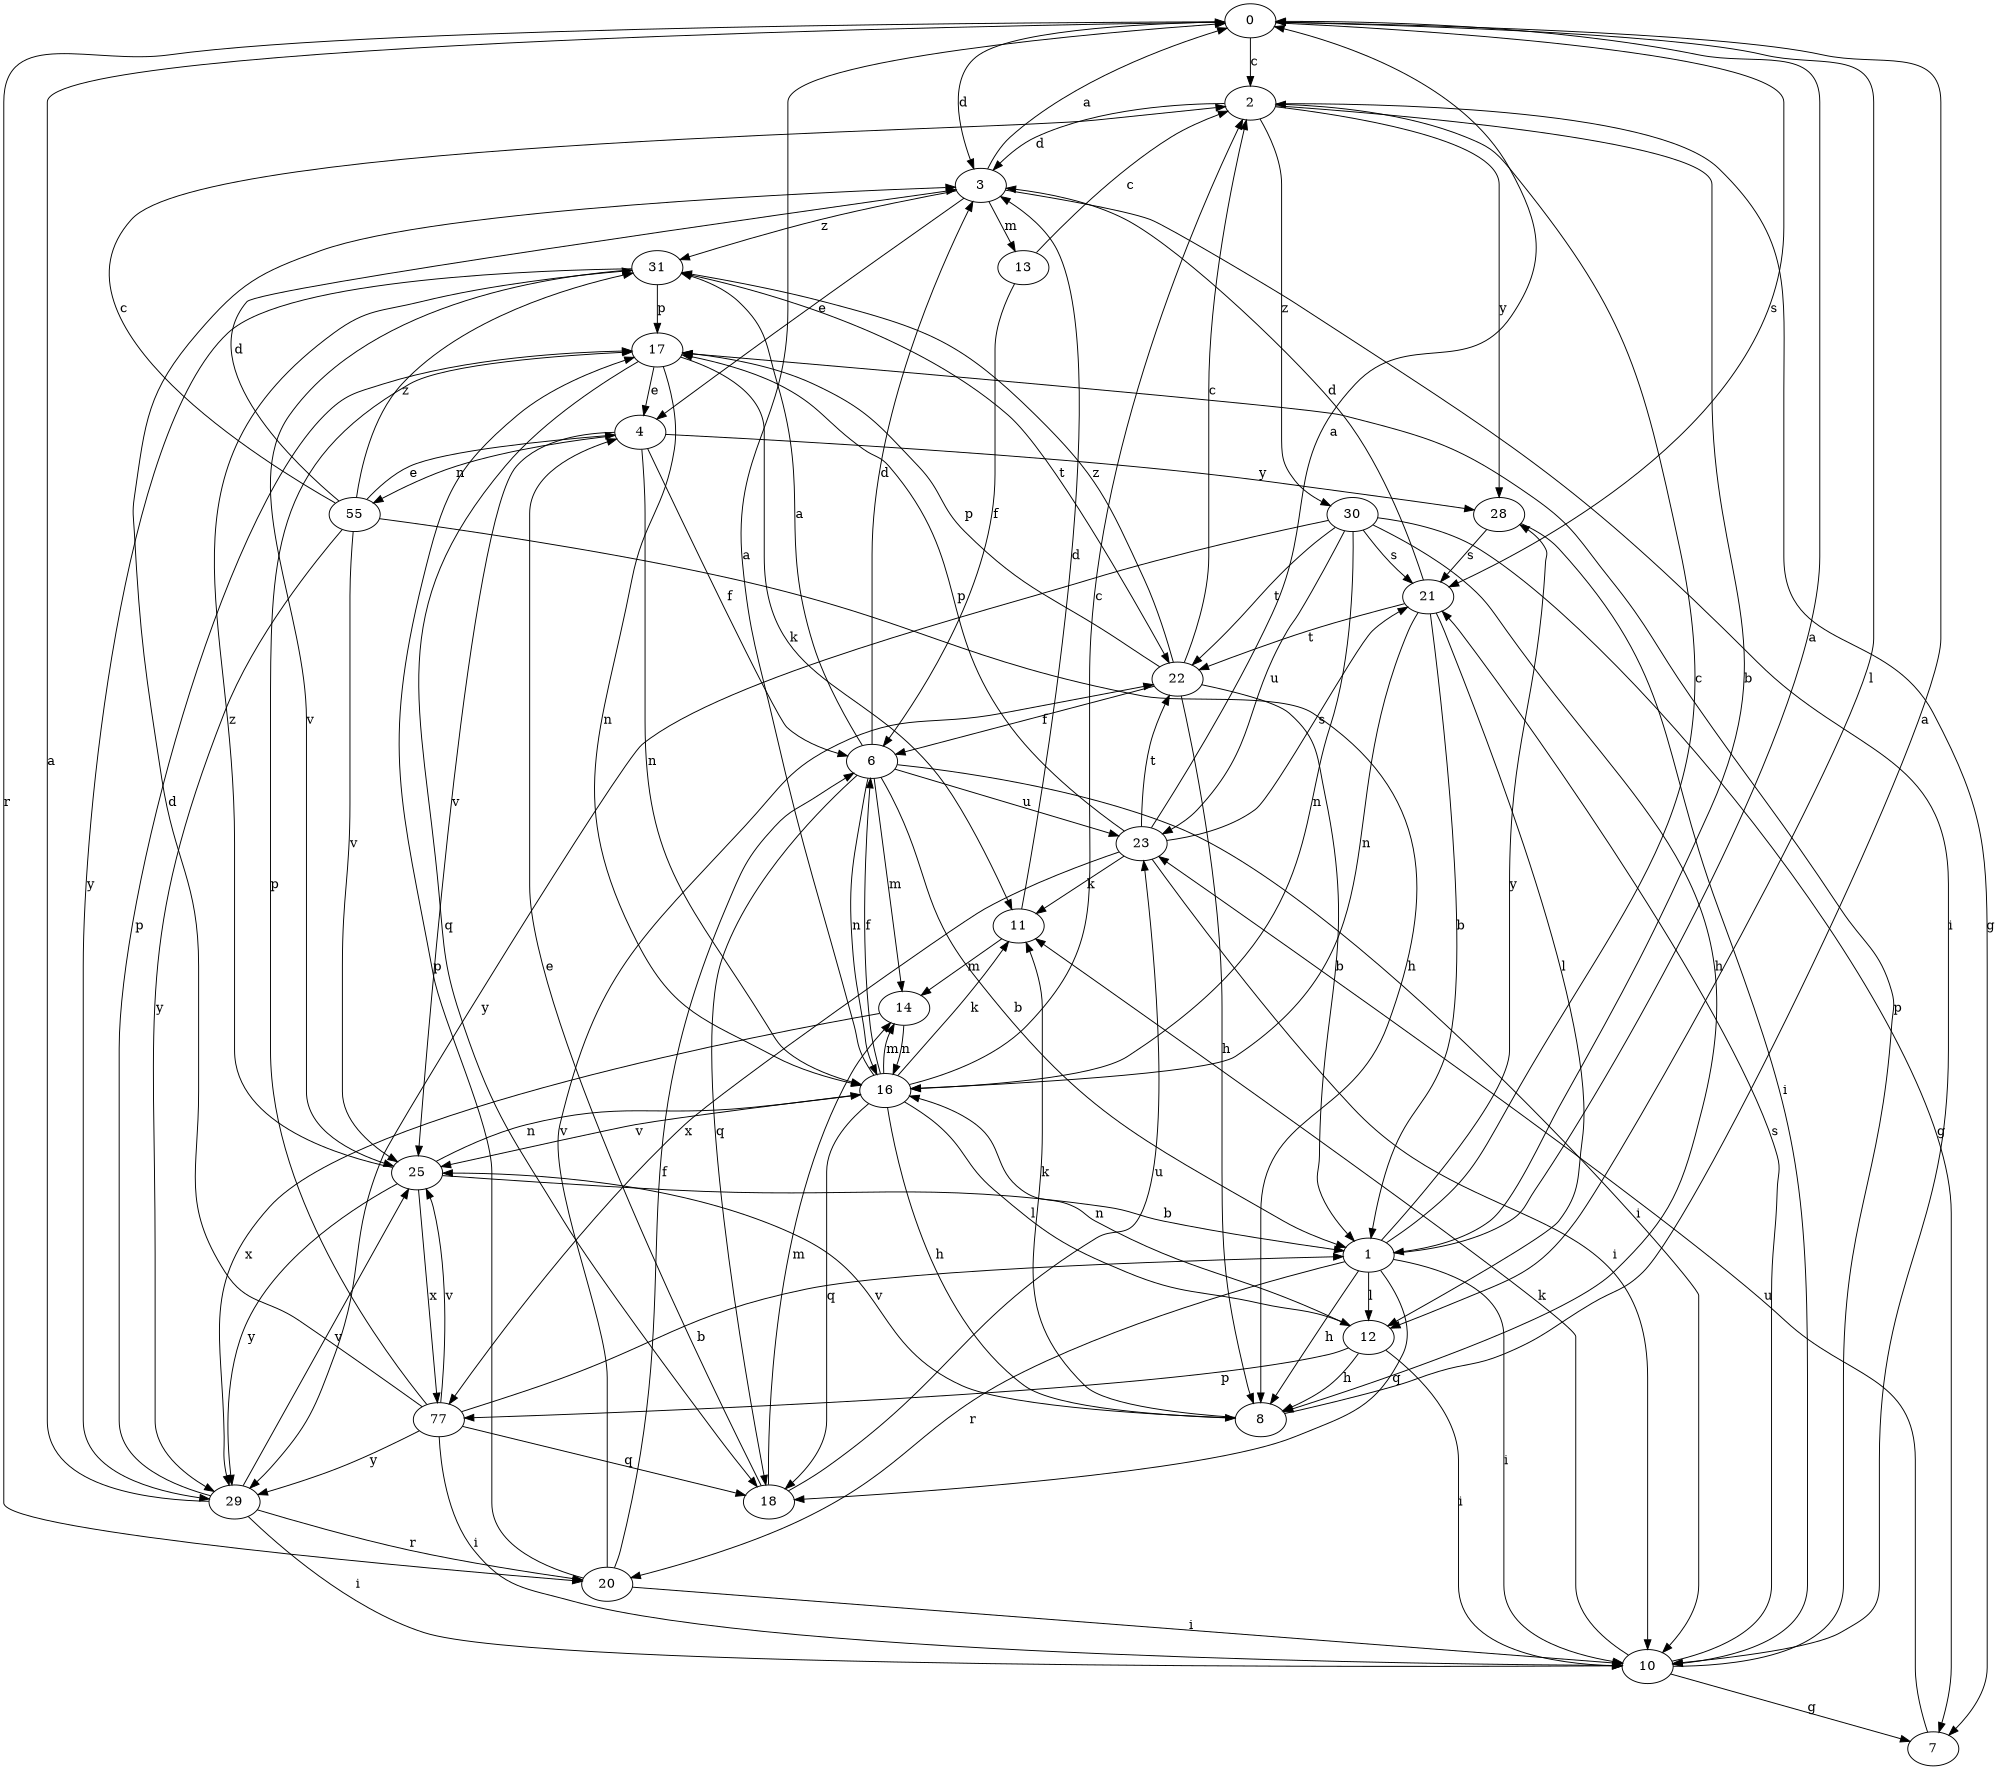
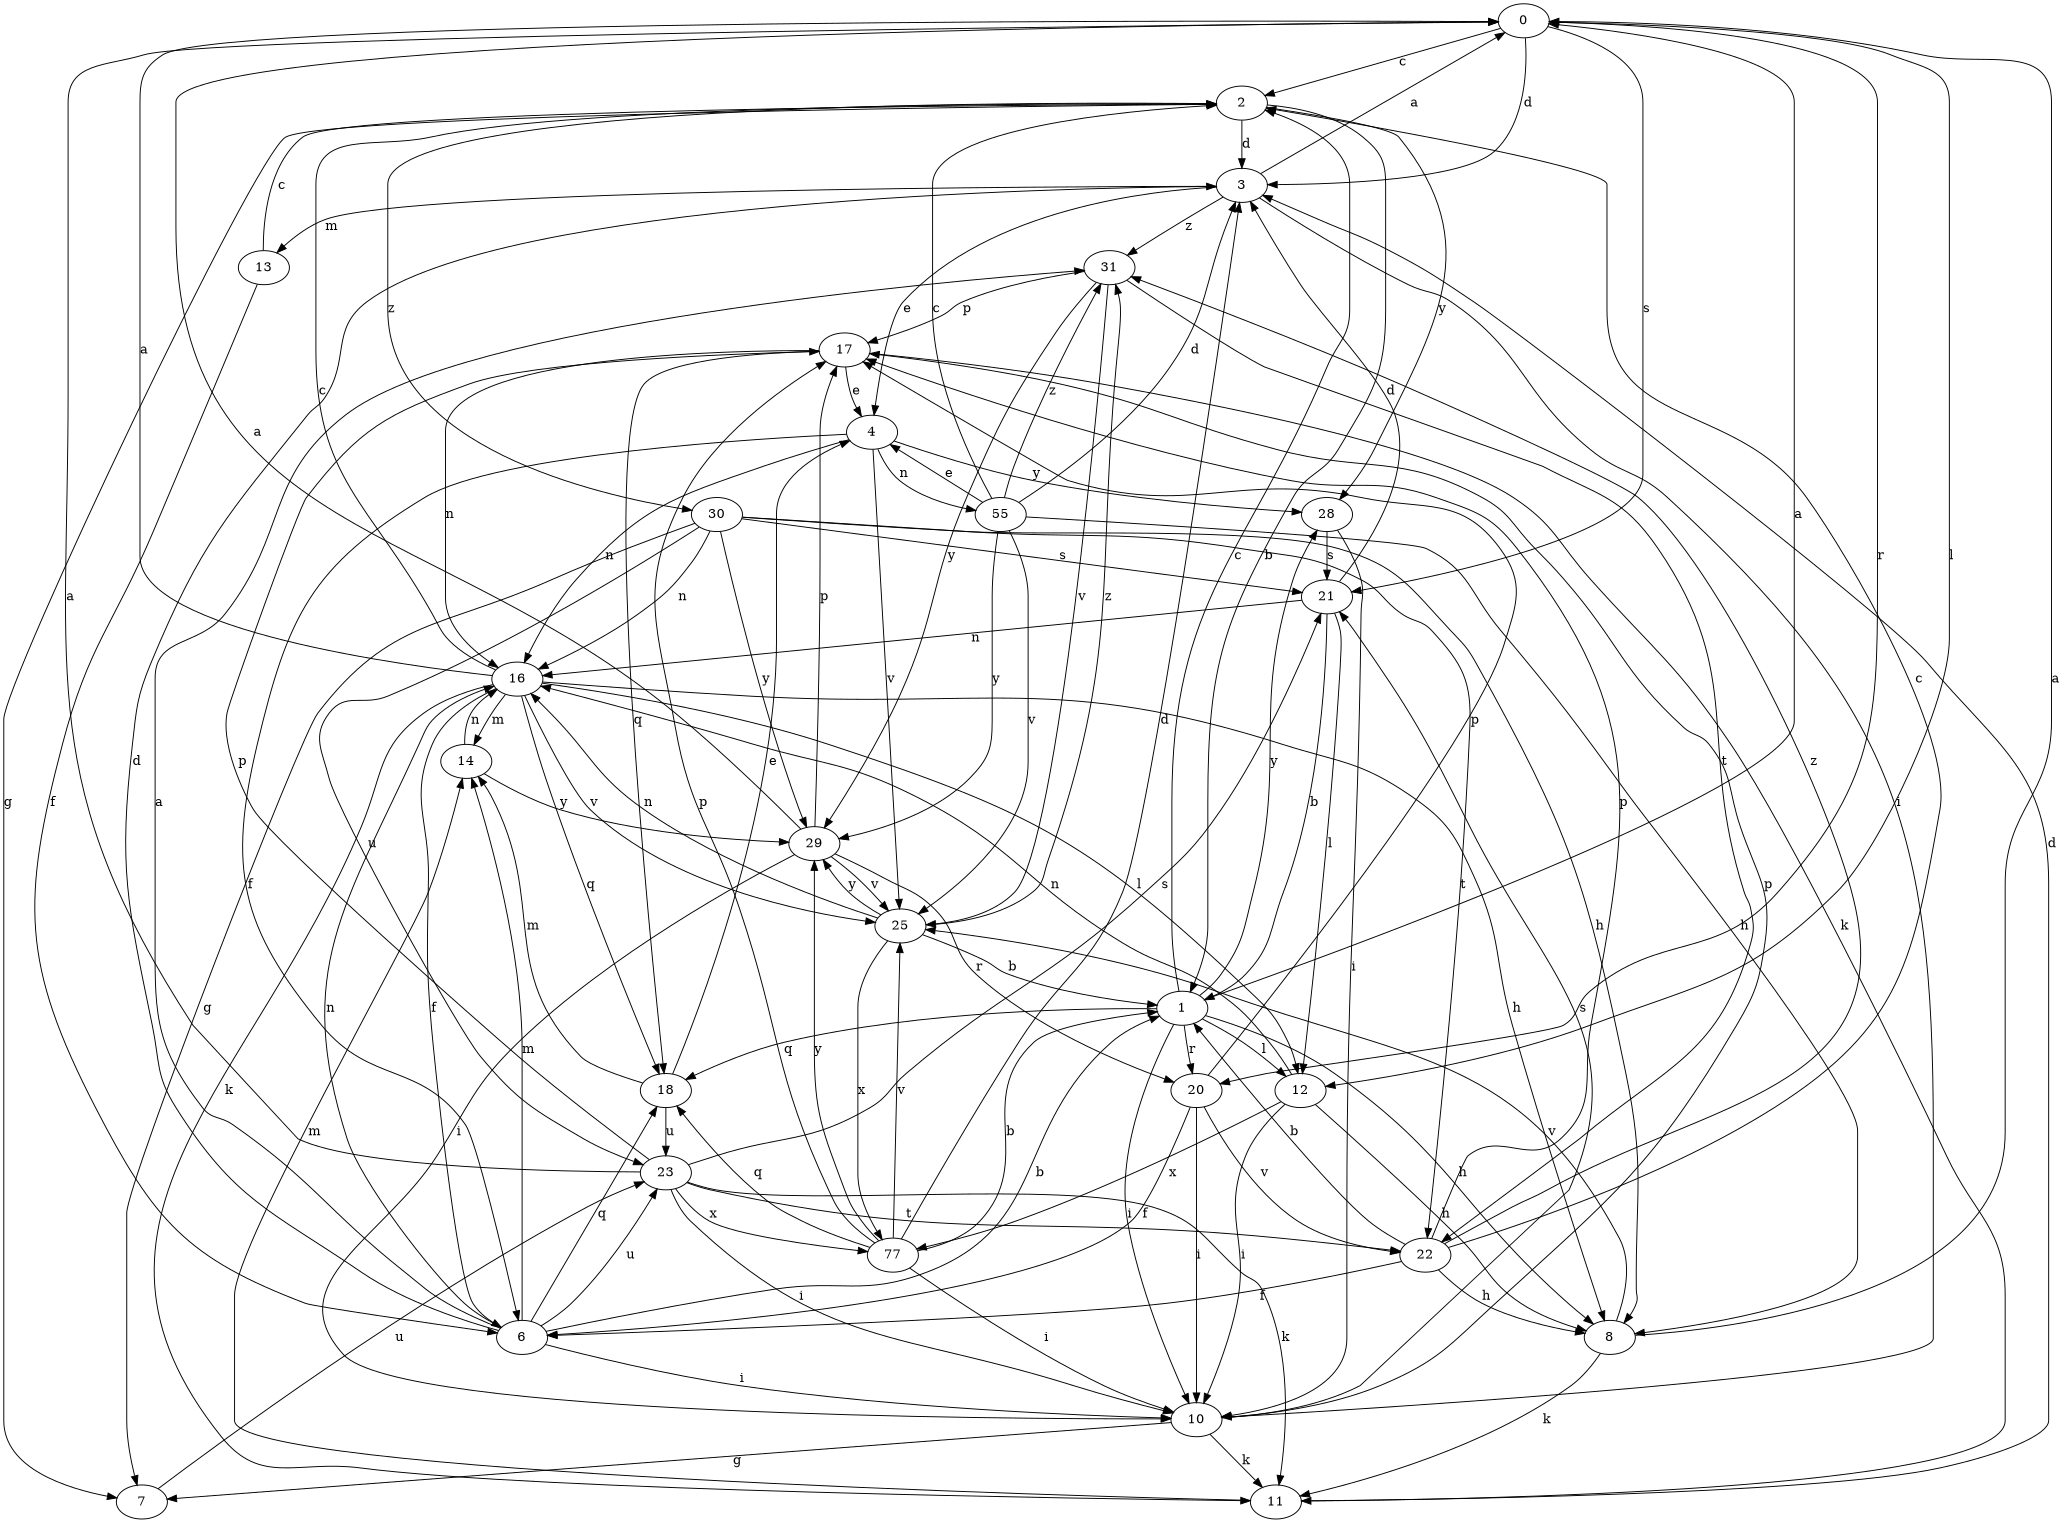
edge "21" -> "22": removed, label "t"
edge "14" -> "29": label "x" -> "y"
edge "12" -> "77": label "p" -> "x"
